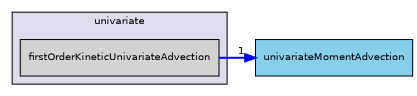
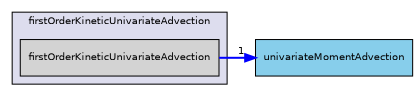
cluster "univariate": label "univariate" -> "firstOrderKineticUnivariateAdvection"
